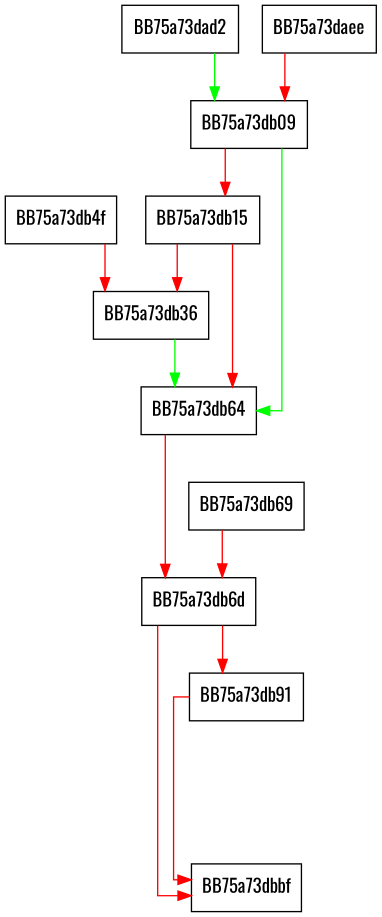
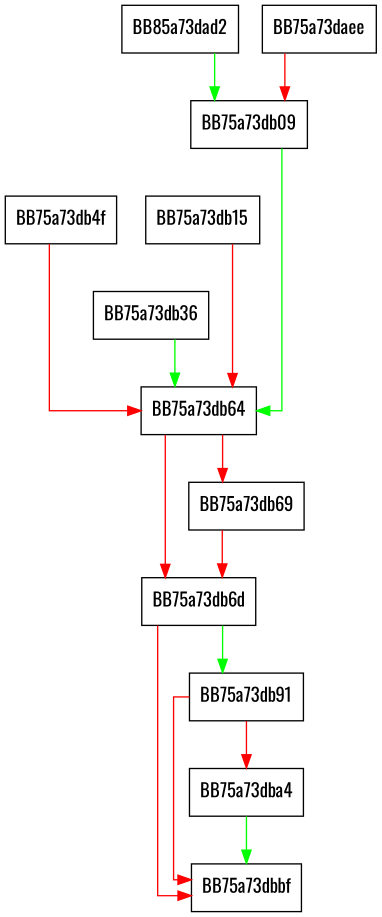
node "BB75a73dad2": label "BB75a73dad2" -> "BB85a73dad2"
edge "BB75a73db09" -> "BB75a73db15": removed
edge "BB75a73db4f" -> "BB75a73db36": now "BB75a73db4f" -> "BB75a73db64"
edge "BB75a73db15" -> "BB75a73db36": removed
edge "BB75a73db64" -> "BB75a73db69": added
edge "BB75a73db6d" -> "BB75a73db91": color red -> green
node "BB75a73dba4": added
